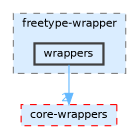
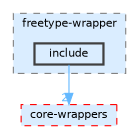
node "wrappers": label "wrappers" -> "include"
